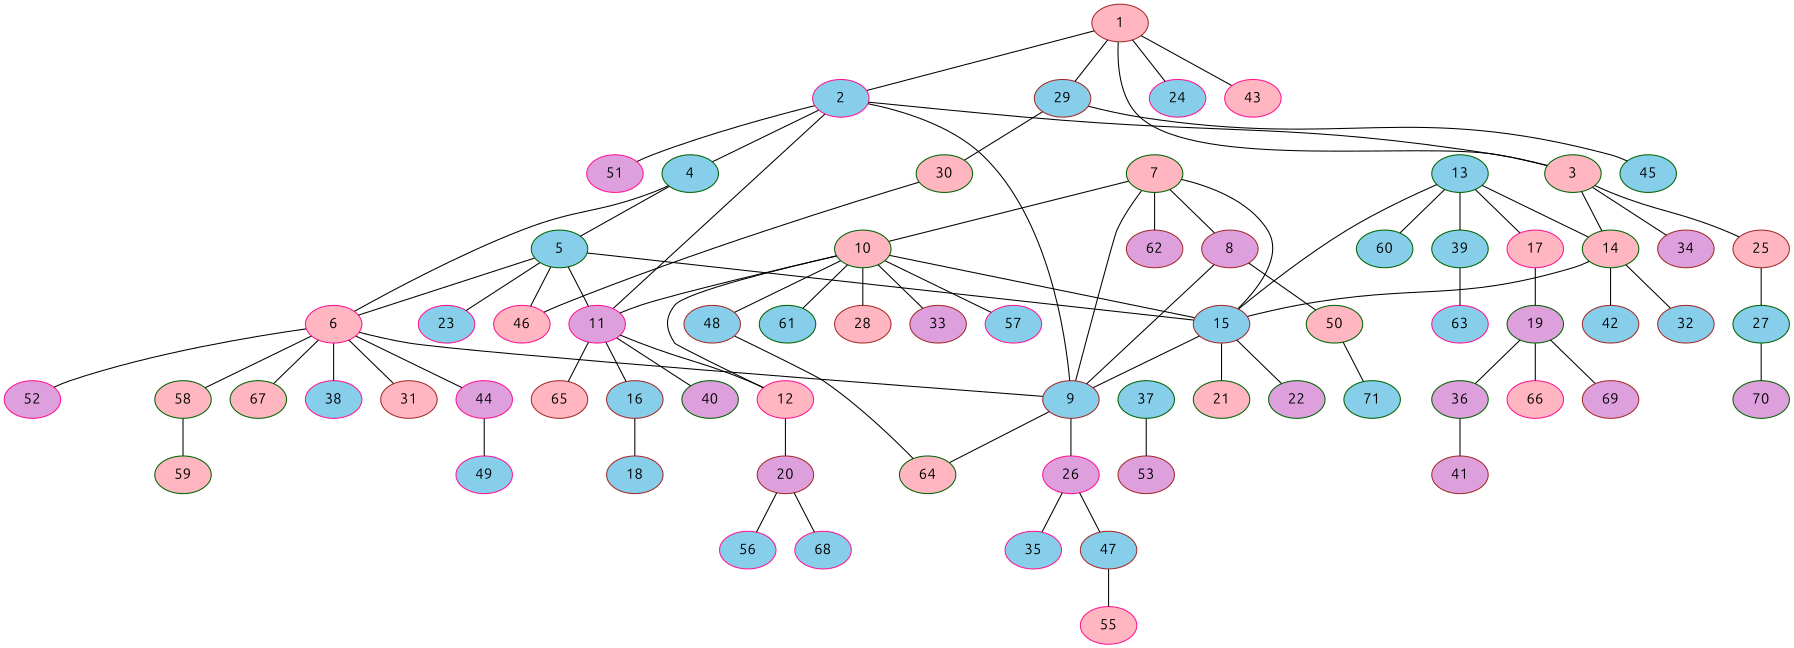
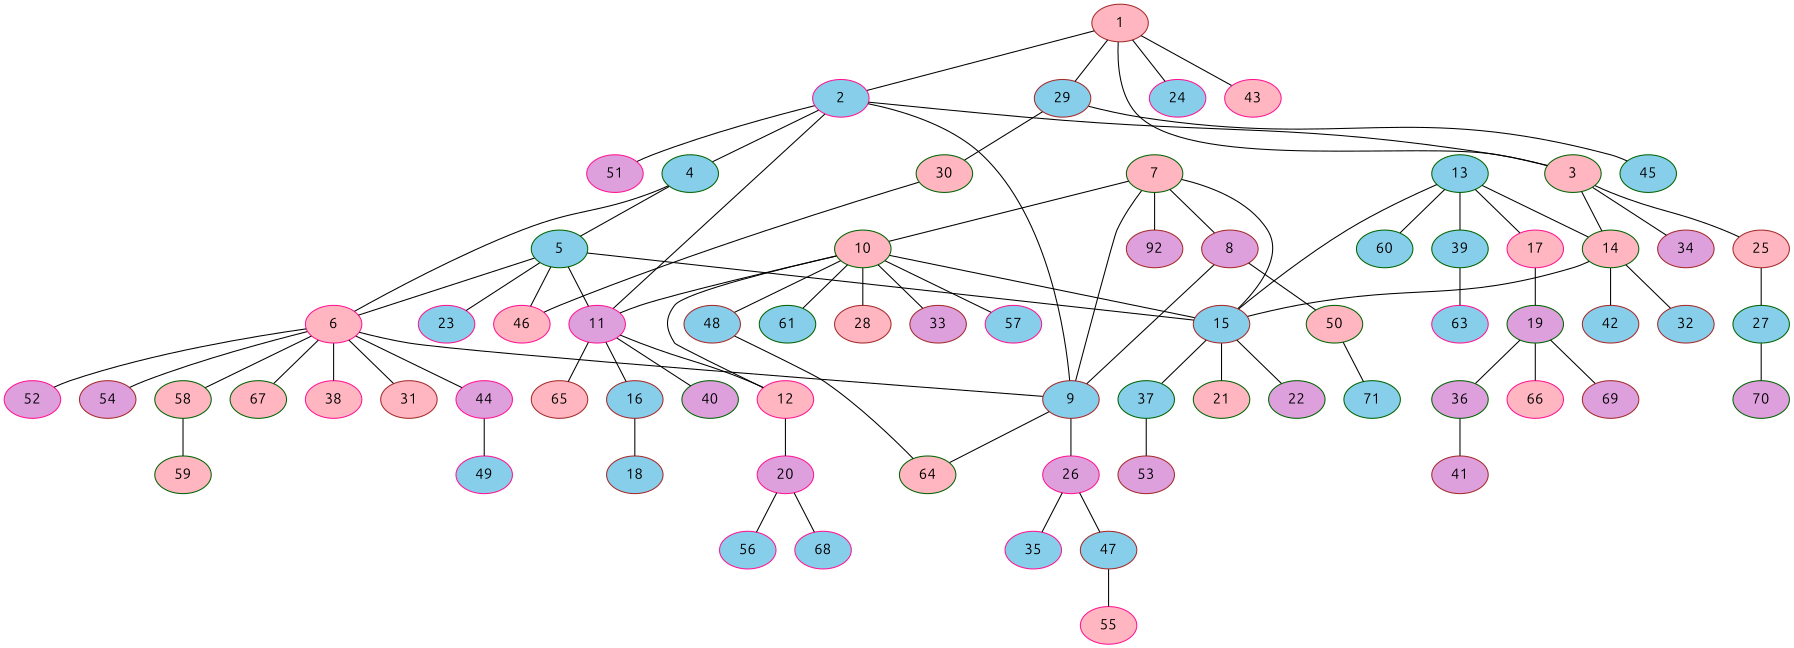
node "62": label "62" -> "92"
edge "15" -- "9": now "15" -- "37"
node "54": added
node "38": fillcolor skyblue -> lightpink
node "20": color brown -> deeppink
